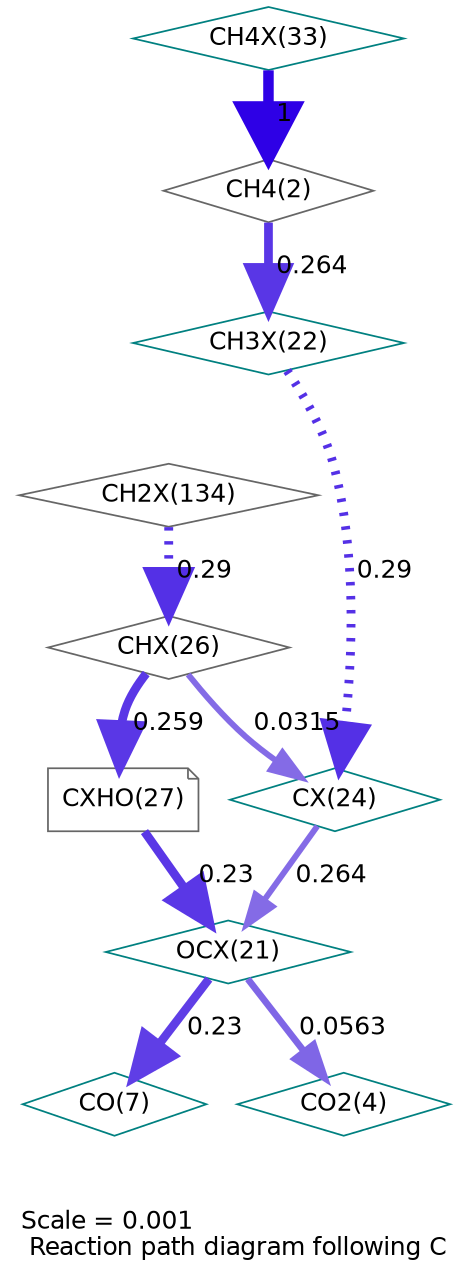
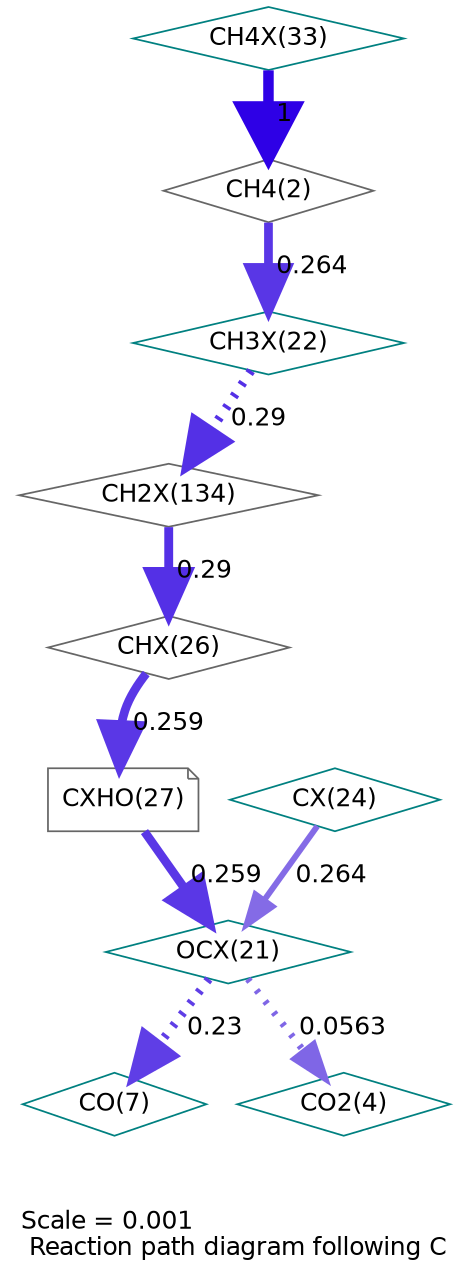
edge "CH3X(22)" -> "CX(24)": now "CH3X(22)" -> "CH2X(134)"
edge "CH2X(134)" -> "CHX(26)": style dotted -> solid
edge "CHX(26)" -> "CX(24)": removed, label "0.0315"
edge "CXHO(27)" -> "OCX(21)": label " 0.23" -> " 0.259"
edge "OCX(21)" -> "CO(7)": style solid -> dotted
edge "OCX(21)" -> "CO2(4)": style solid -> dotted
